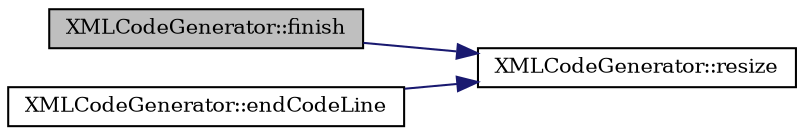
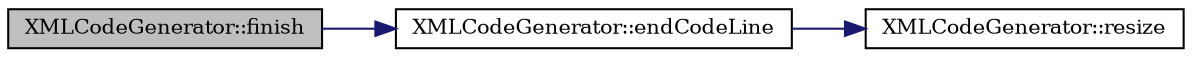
edge "XMLCodeGenerator::finish" -> "XMLCodeGenerator::resize": now "XMLCodeGenerator::finish" -> "XMLCodeGenerator::endCodeLine"
